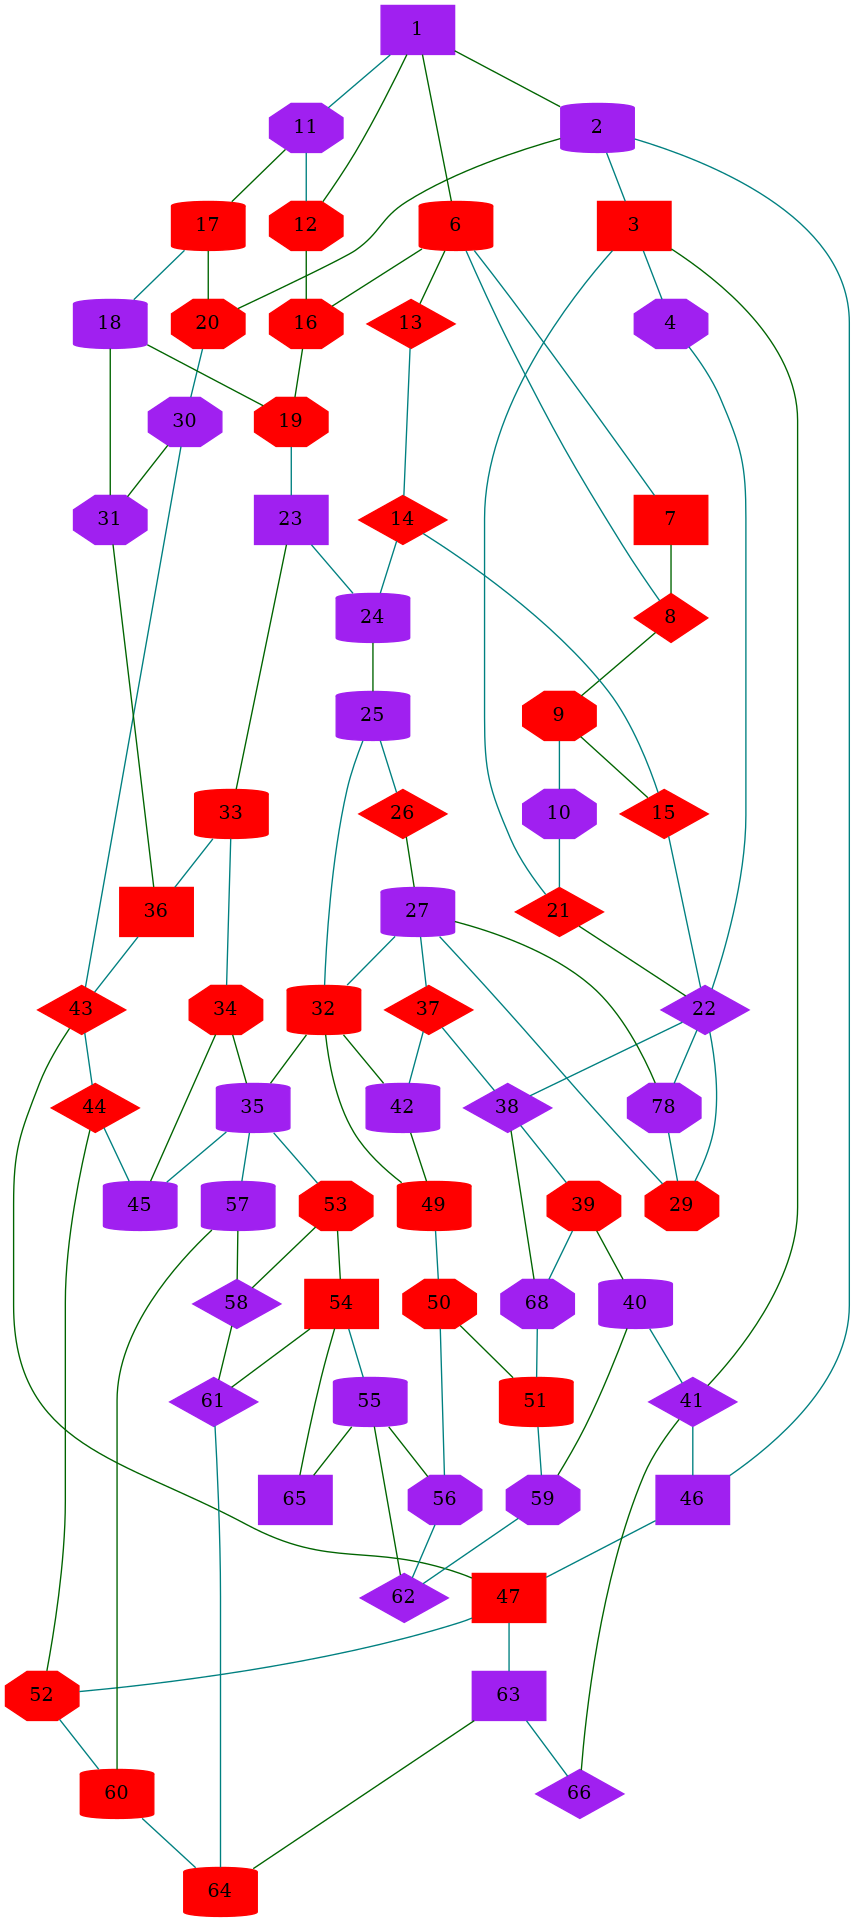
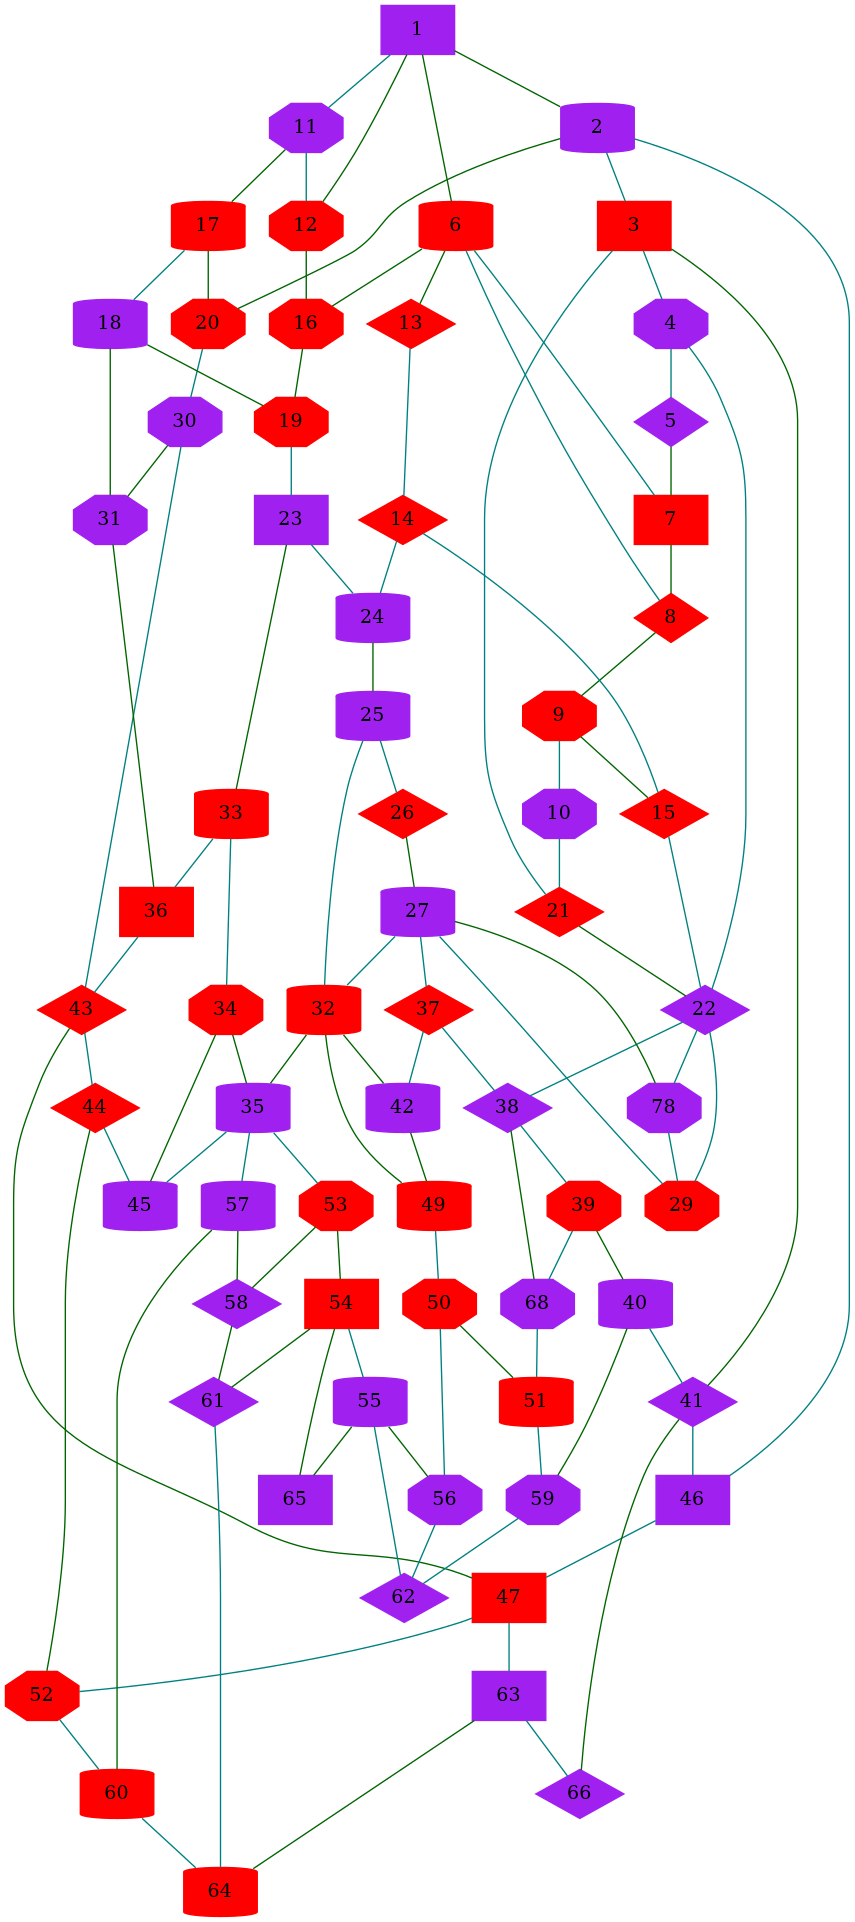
node "5": added
edge "55" -- "62": color darkgreen -> teal
